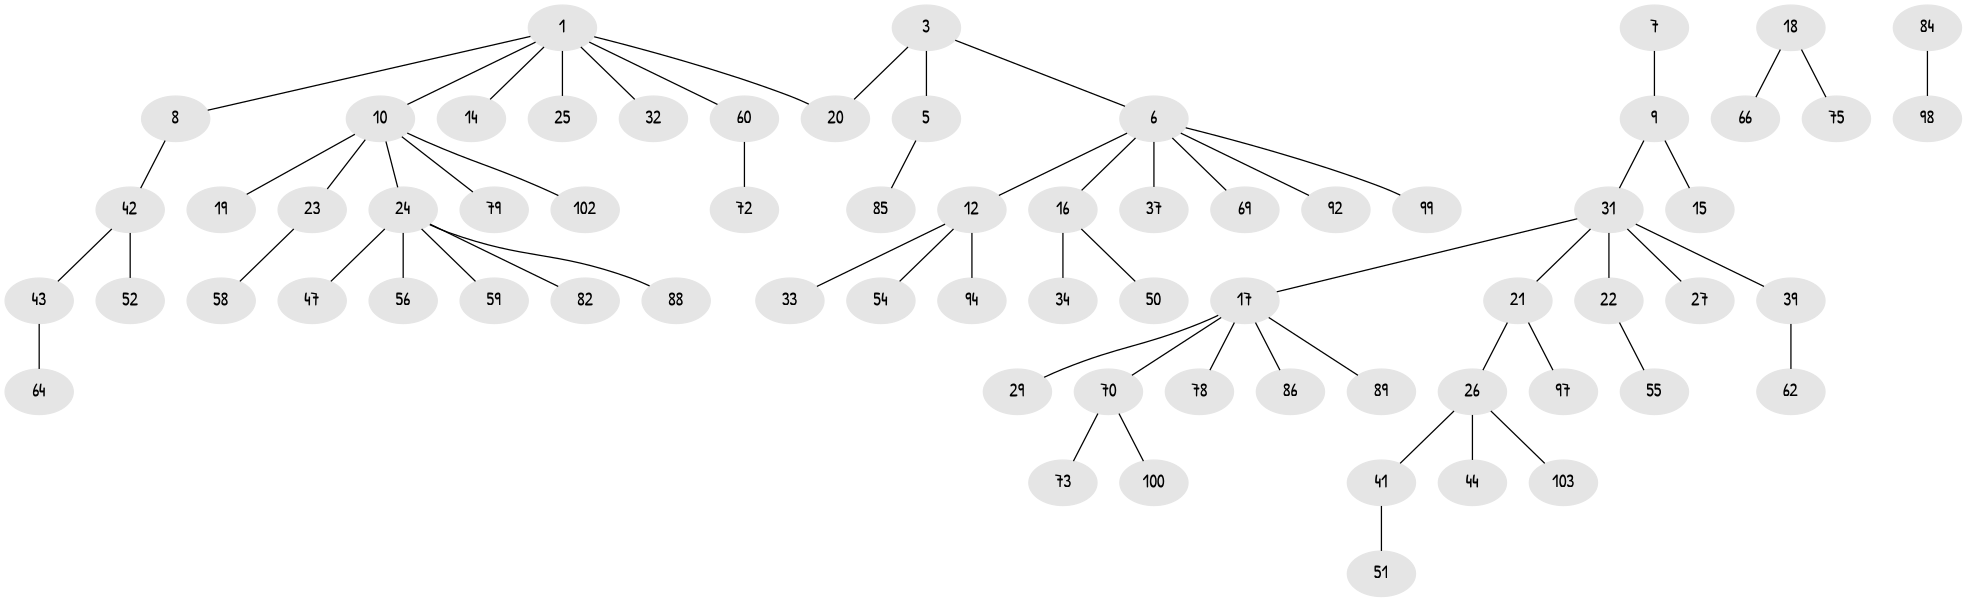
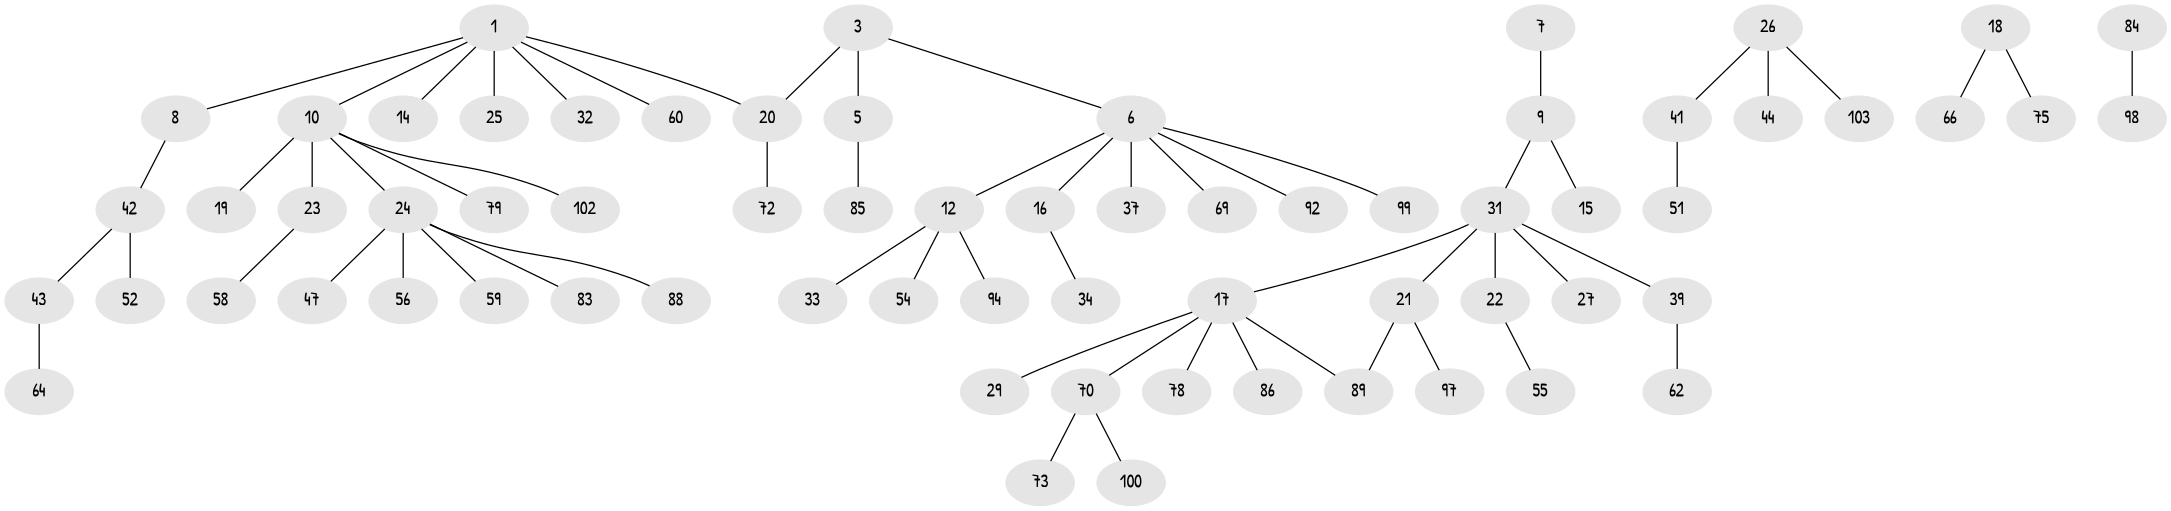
edge "60" -- "72": now "20" -- "72"
node "82": label "82" -> "83"
node "50": removed
edge "21" -- "26": now "21" -- "89"
